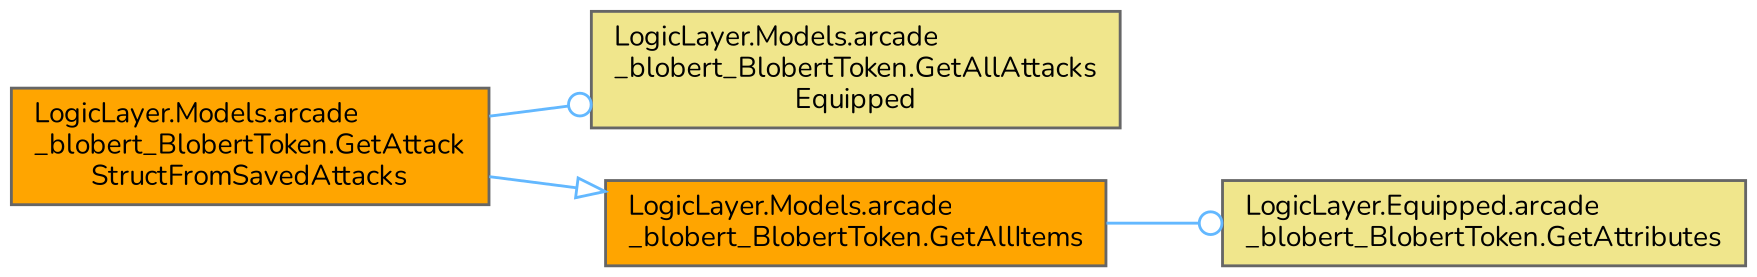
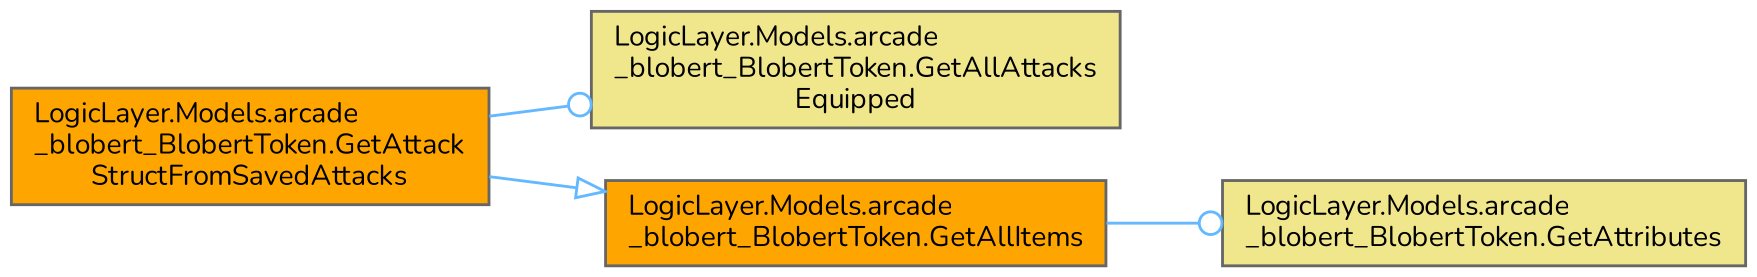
node "LogicLayer.Equipped.arcade _blobert_BlobertToken.GetAttributes": label "LogicLayer.Equipped.arcade _blobert_BlobertToken.GetAttributes" -> "LogicLayer.Models.arcade _blobert_BlobertToken.GetAttributes"
